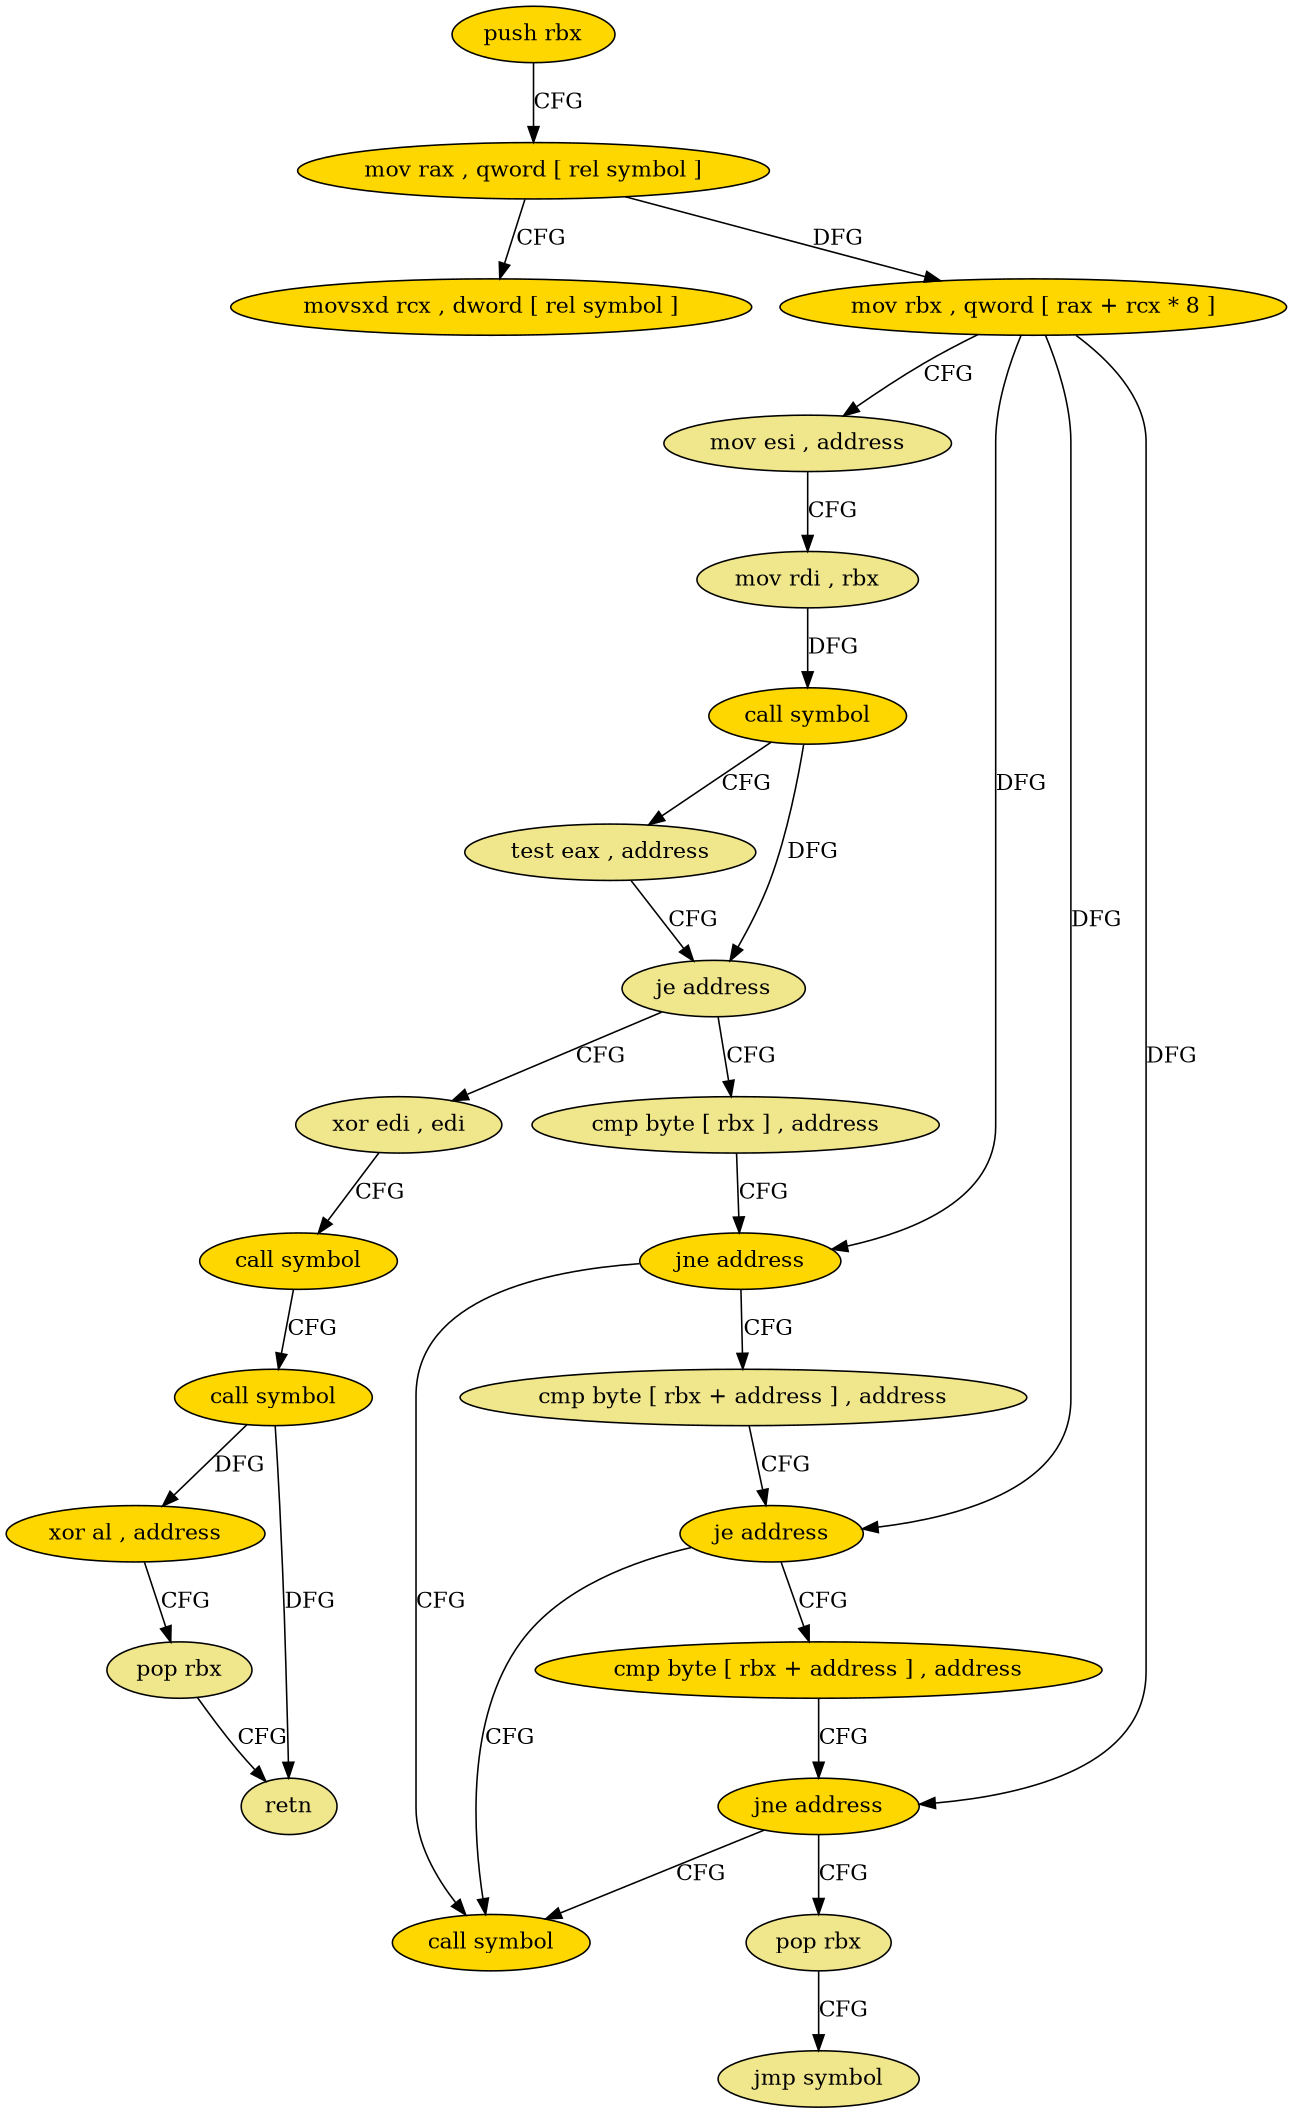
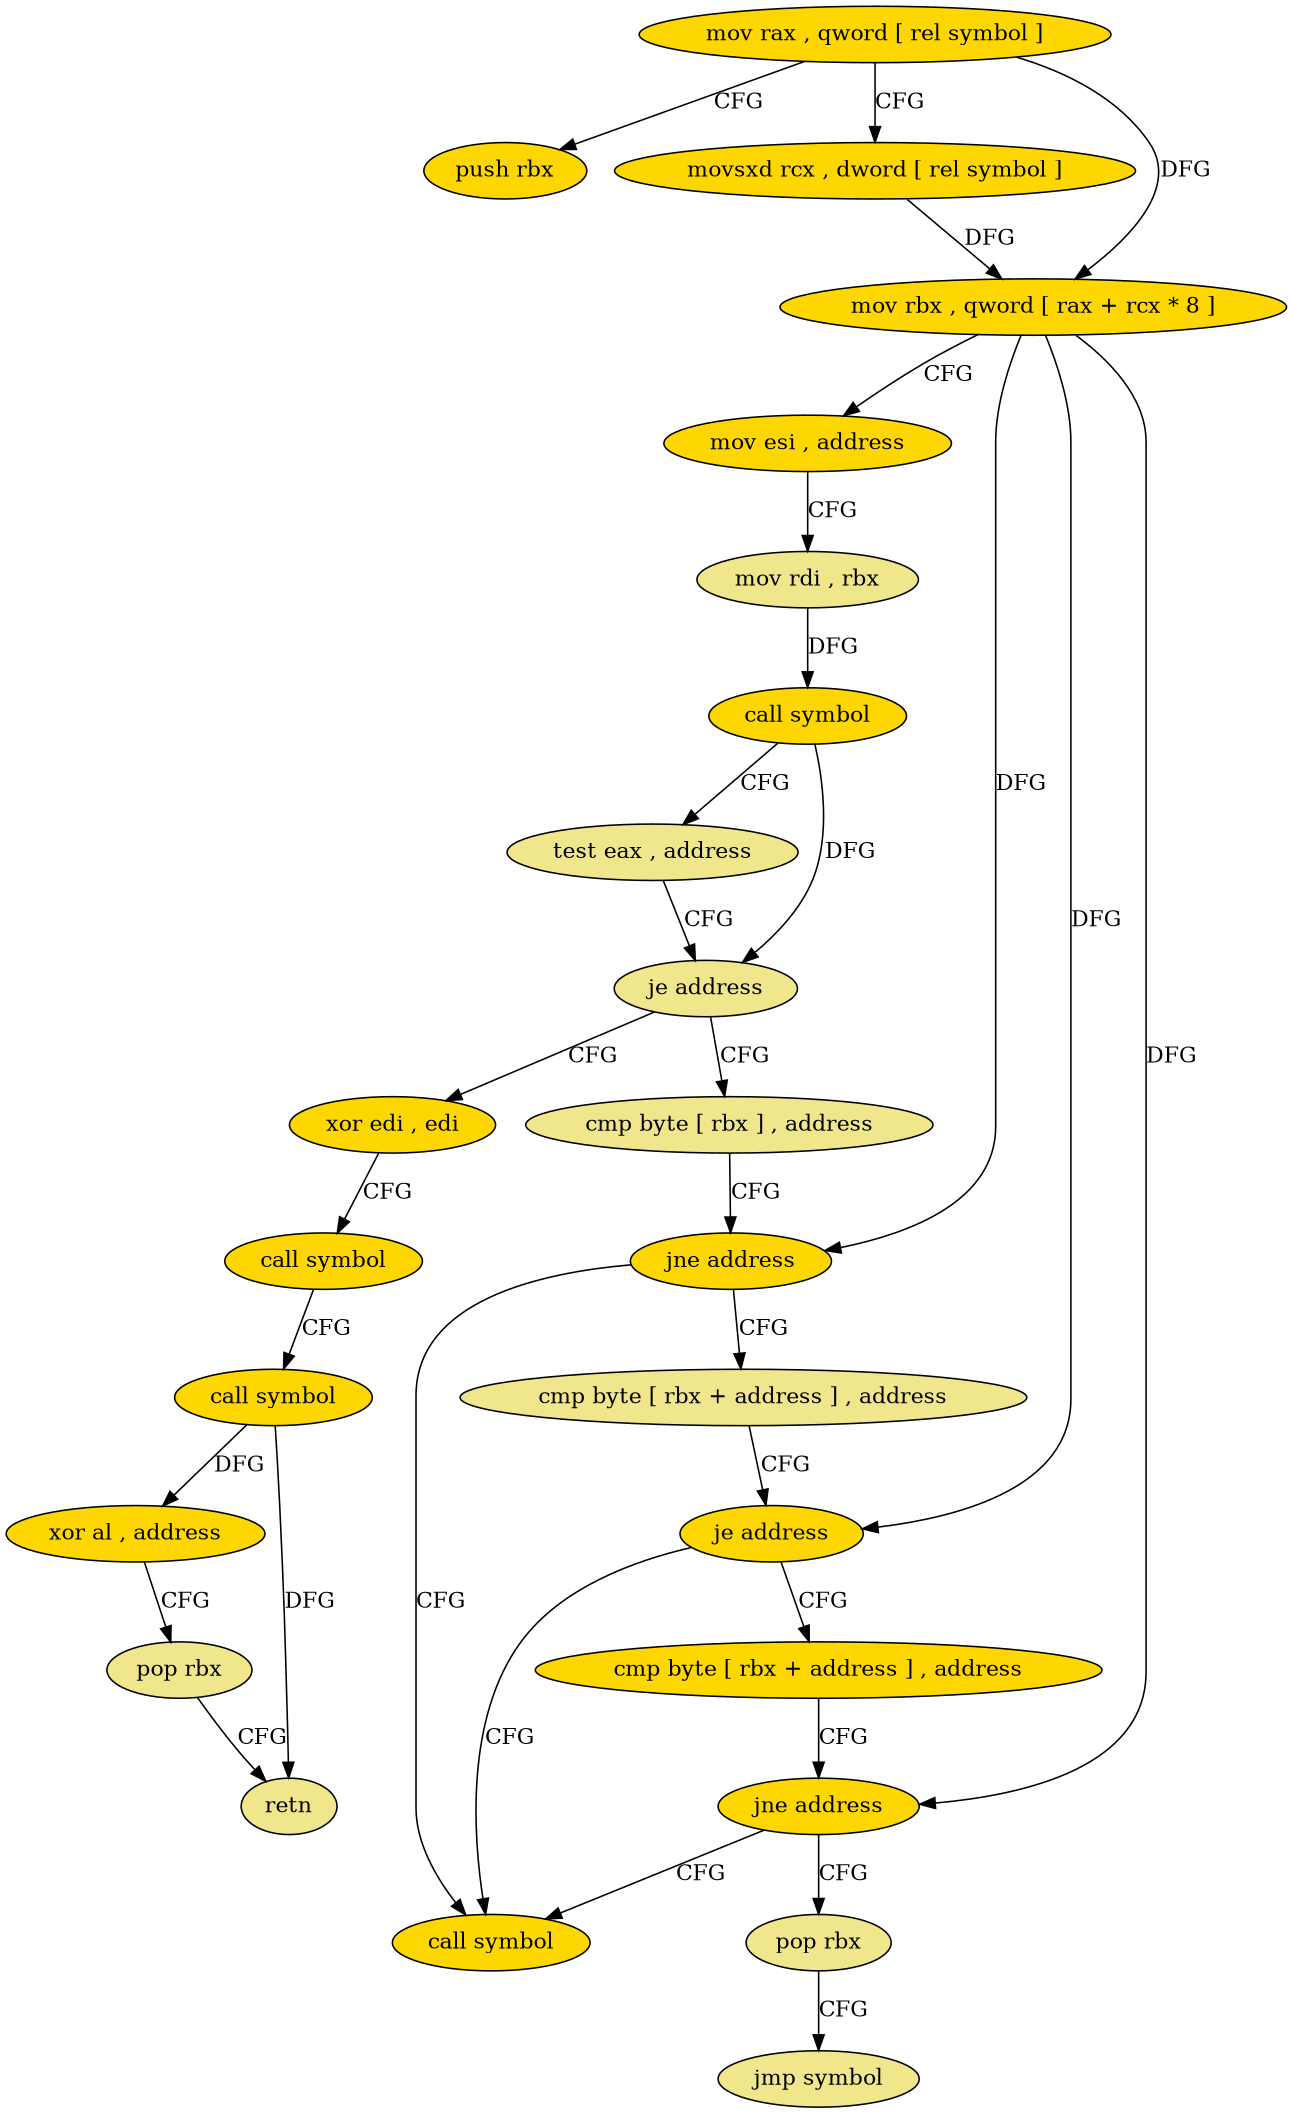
edge "push rbx" -> "mov rax , qword [ rel symbol ]": reversed
edge "movsxd rcx , dword [ rel symbol ]" -> "mov rbx , qword [ rax + rcx * 8 ]": added, label "DFG"
node "mov esi , address": fillcolor khaki -> gold
node "xor edi , edi": fillcolor khaki -> gold
